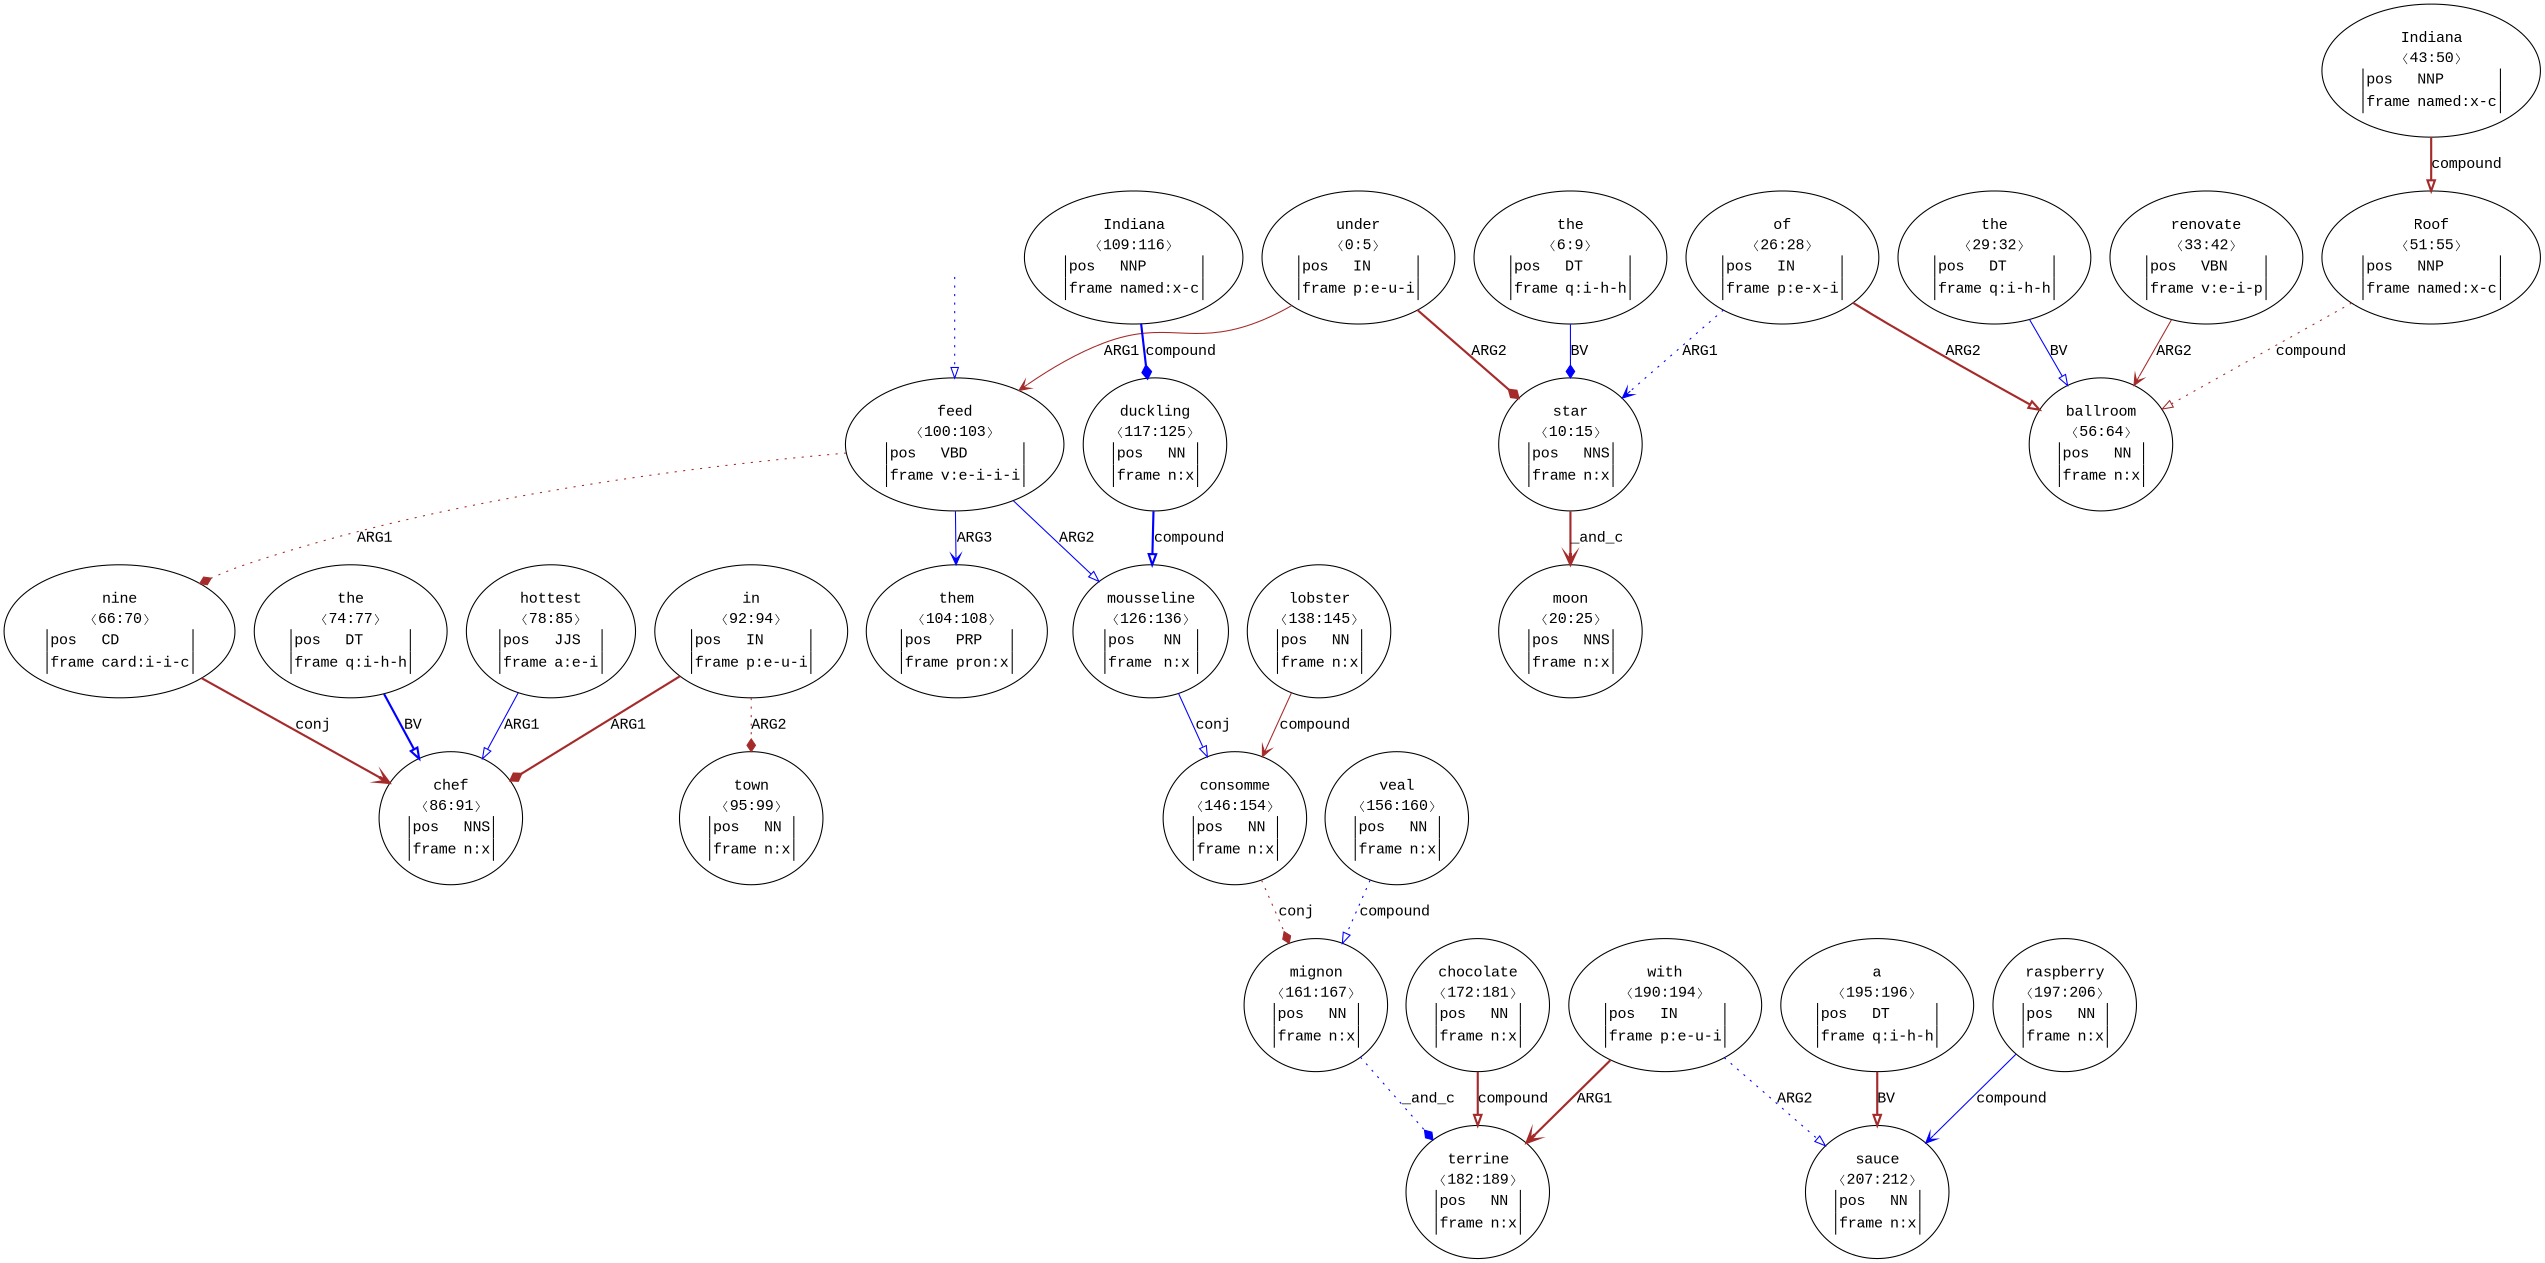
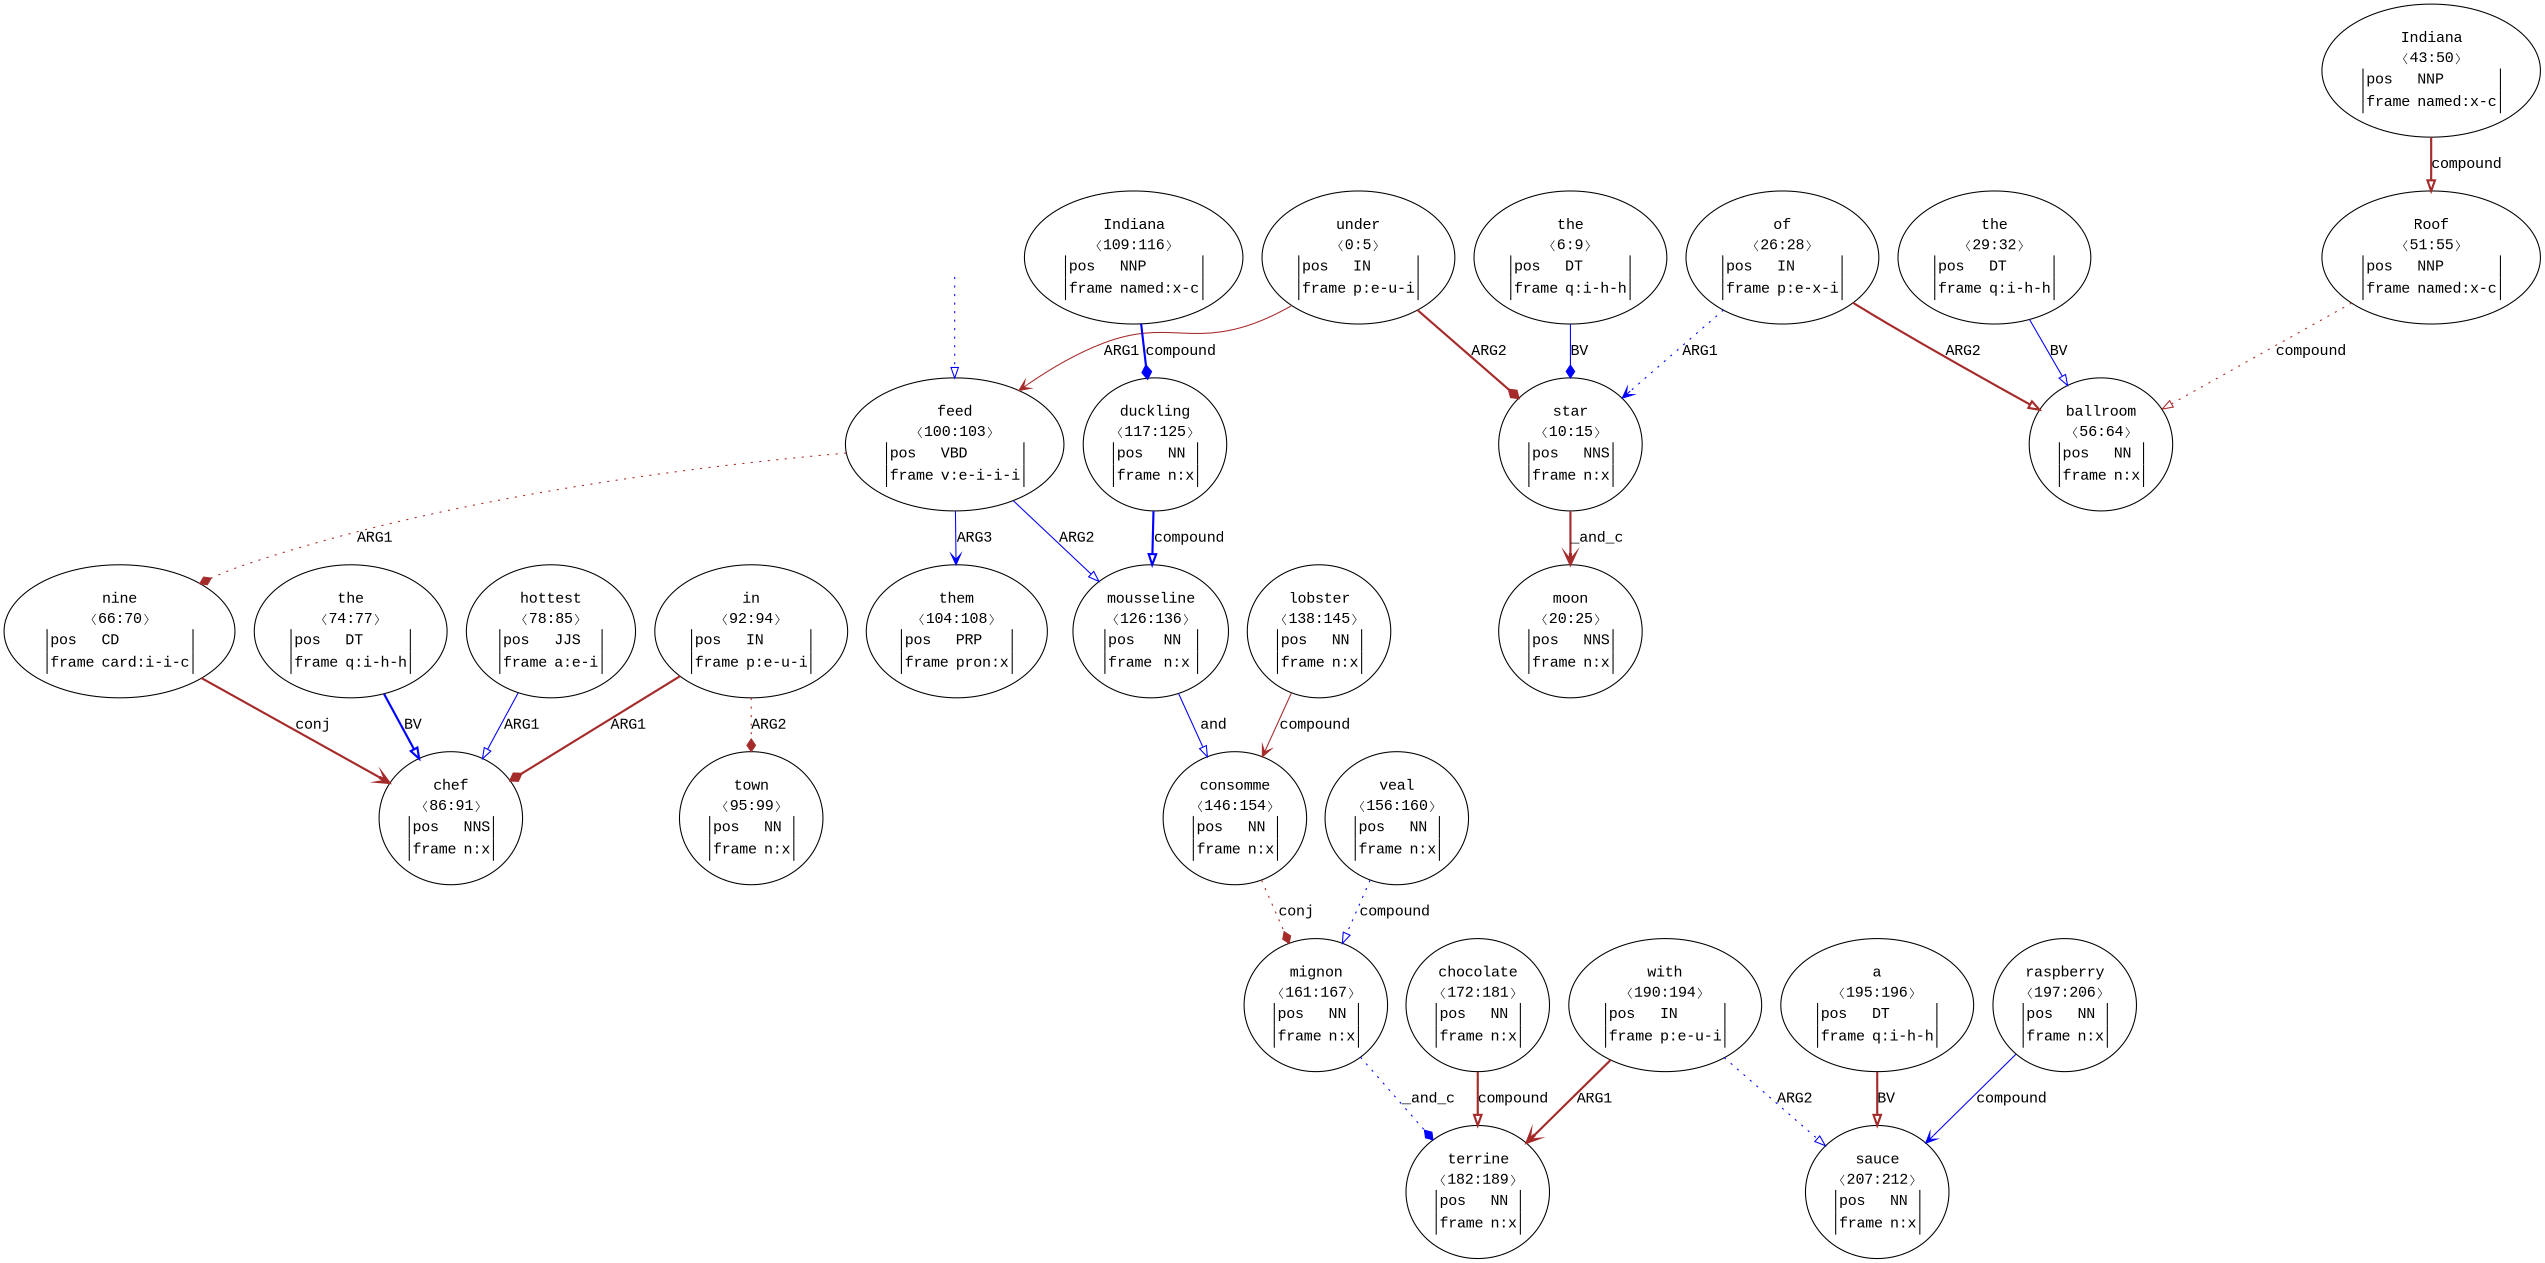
node "renovate": removed
edge "mousseline" -> "consomme": label "conj" -> "and"
